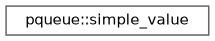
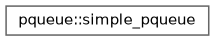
node "pqueue::simple_value": label "pqueue::simple_value" -> "pqueue::simple_pqueue"
